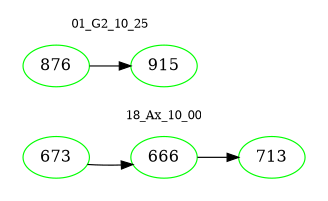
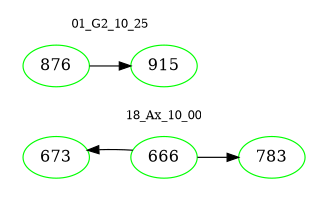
node "713": label "713" -> "783"
edge "673" -> "666": reversed
